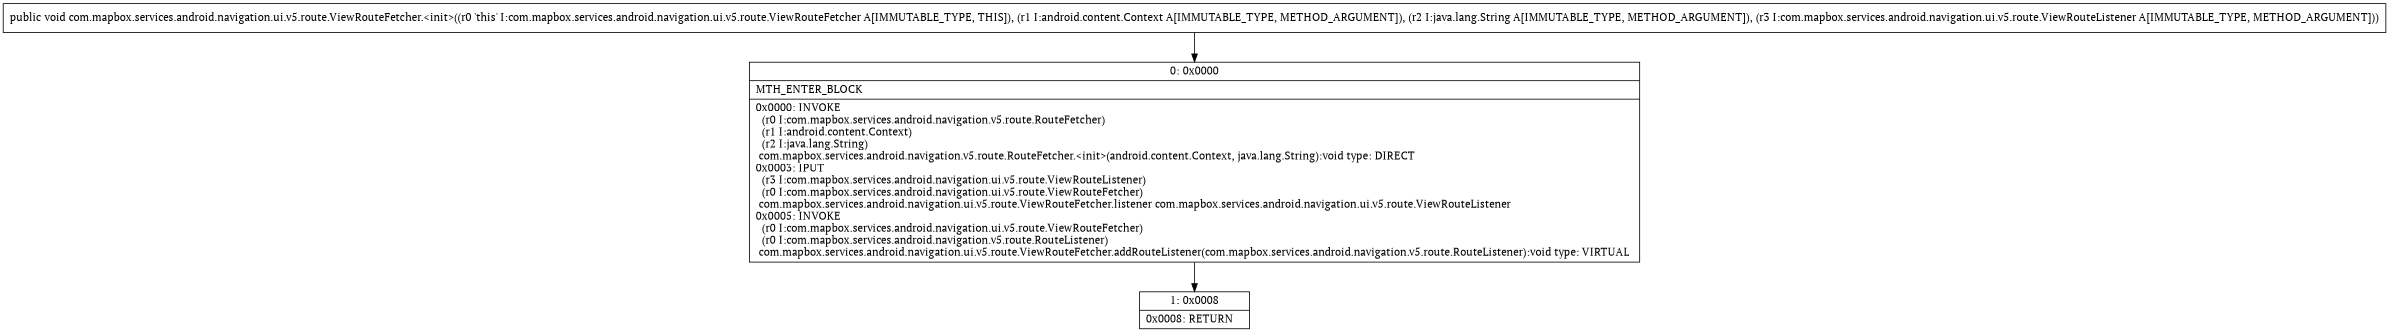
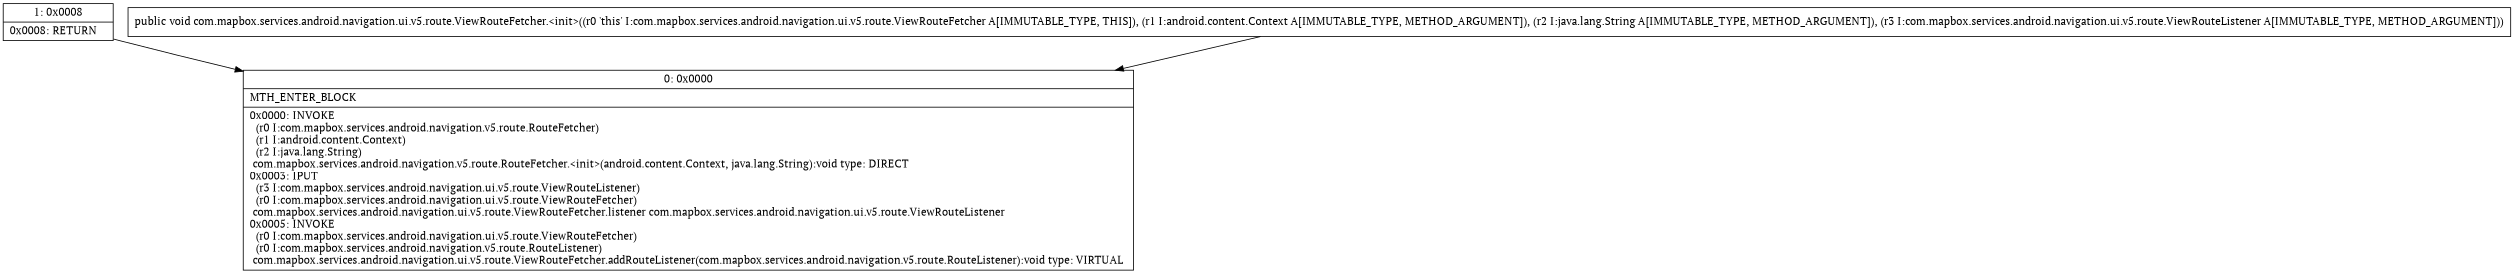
edge "0: 0x0000" -> "1: 0x0008": reversed
